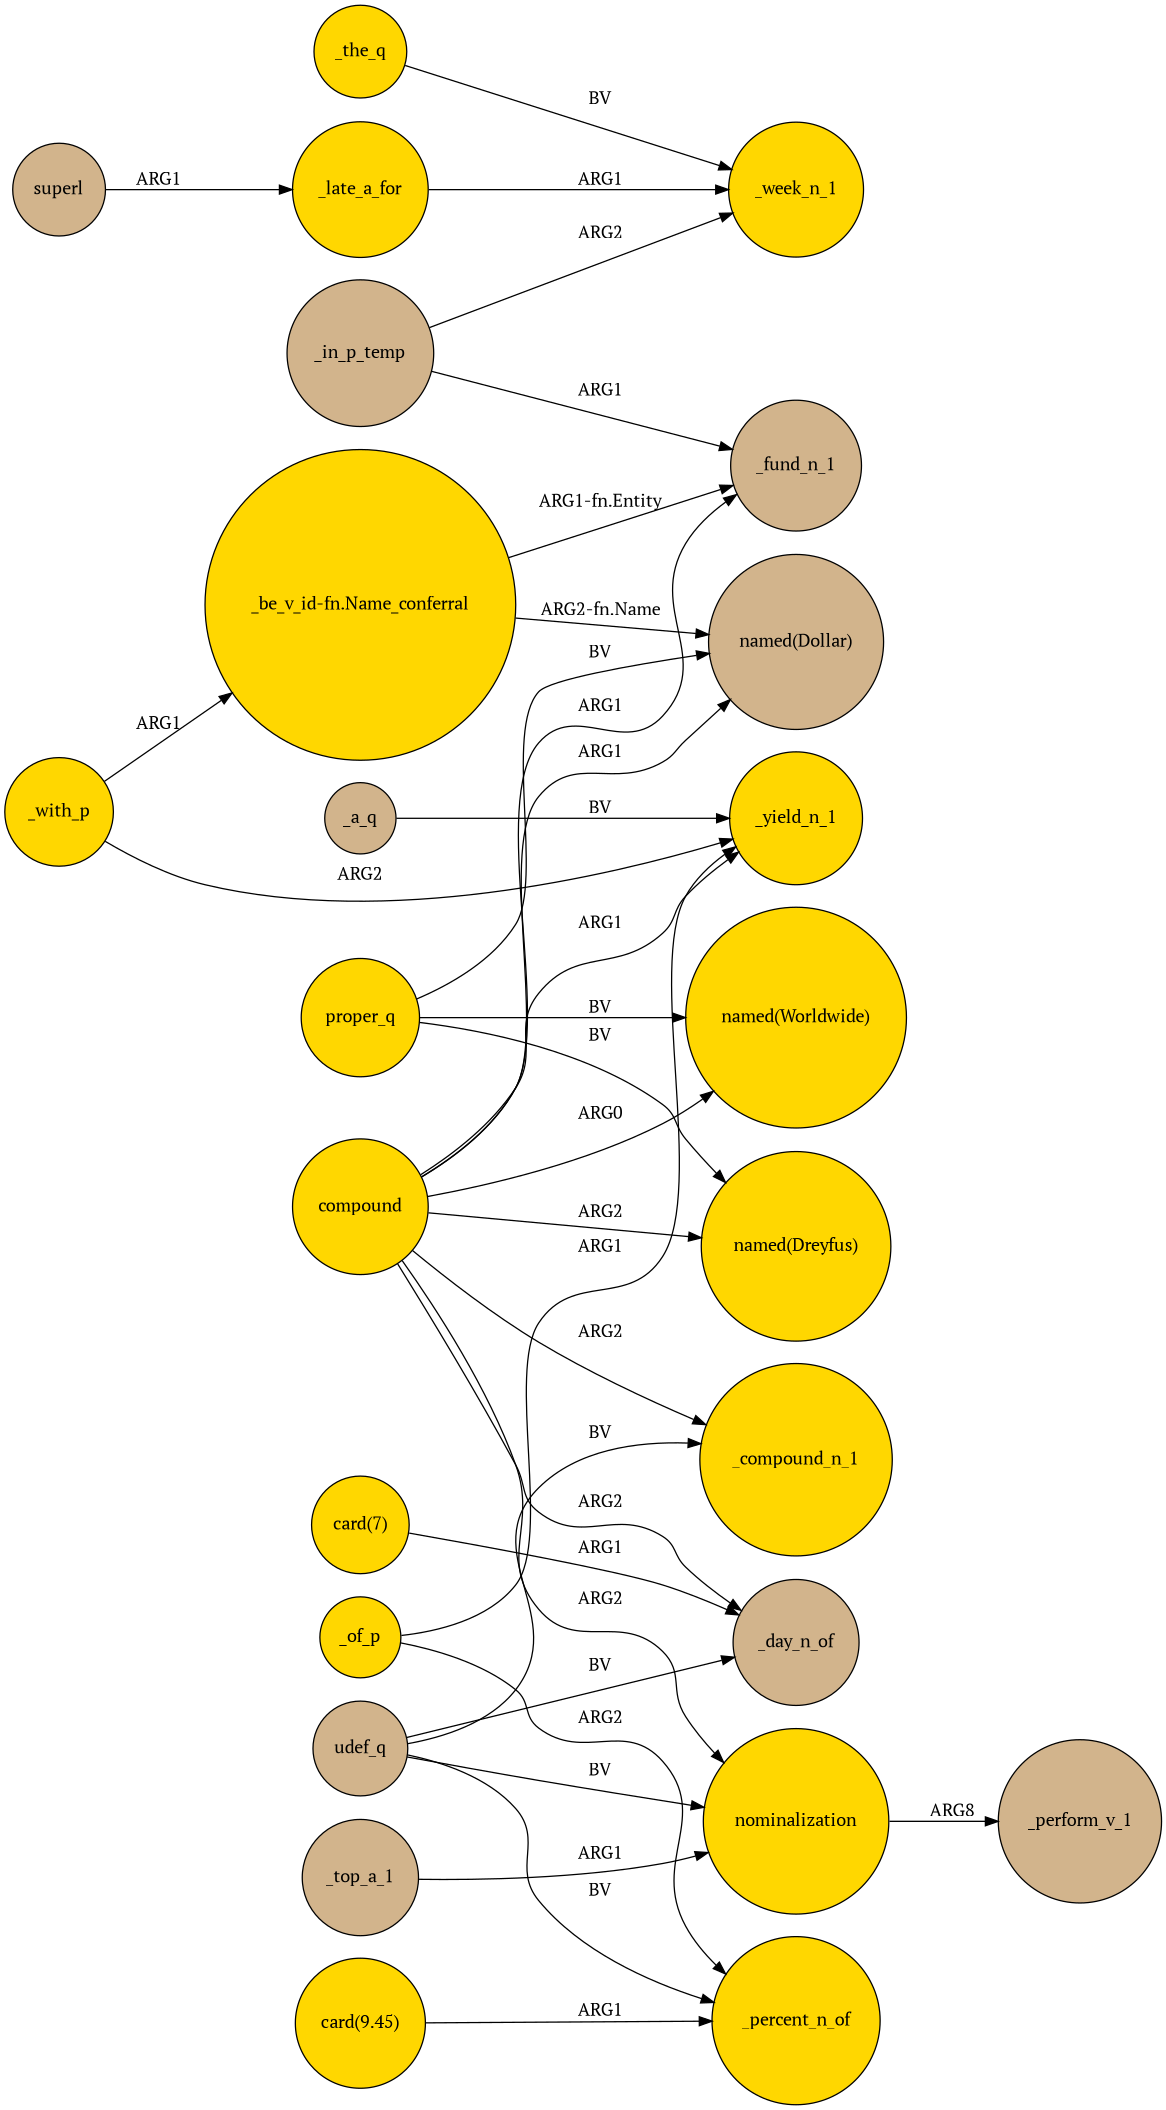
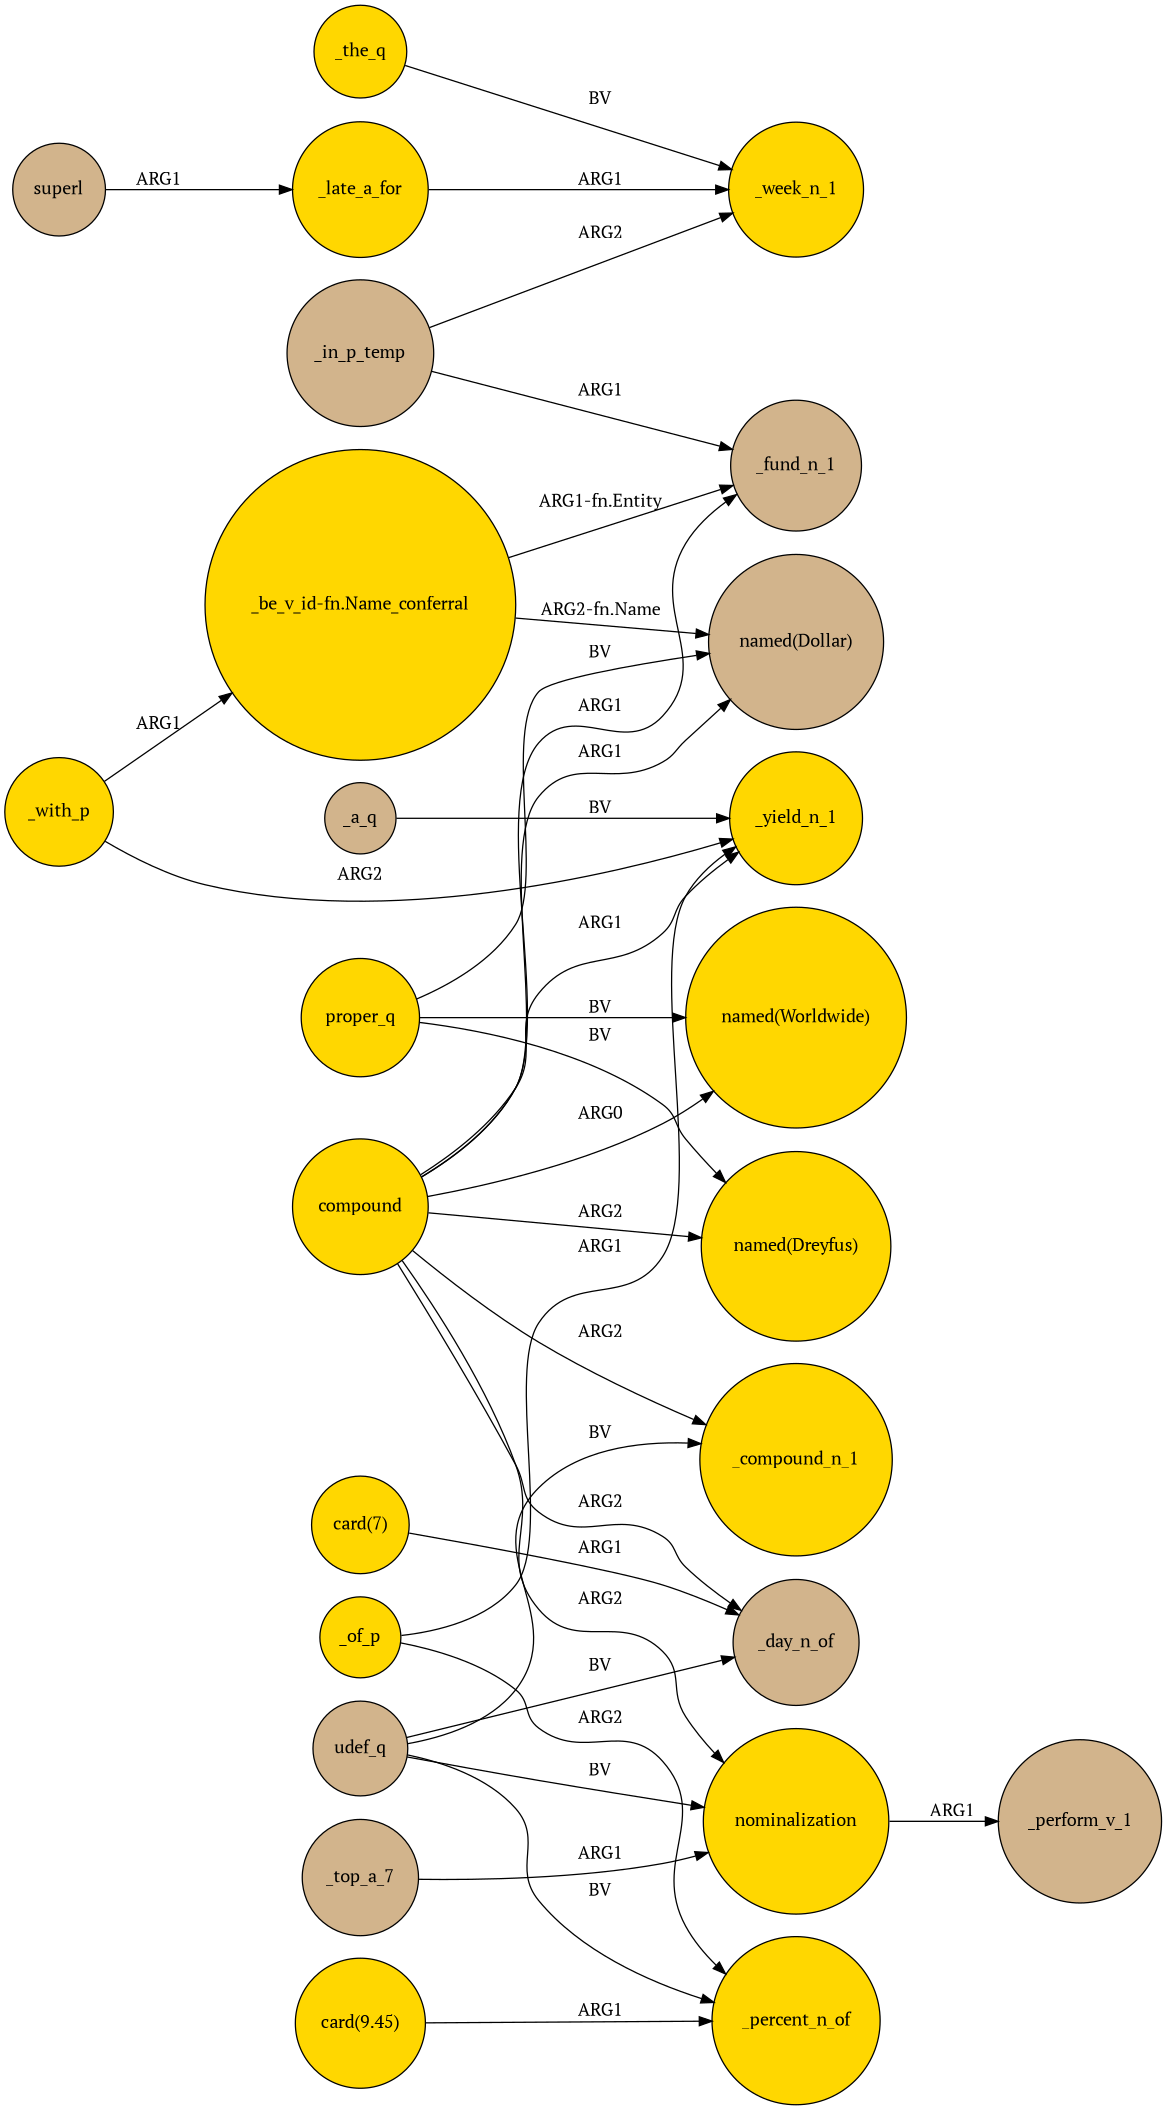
edge "nominalization" -> "_perform_v_1": label "ARG8" -> "ARG1"
node "_top_a_1": label "_top_a_1" -> "_top_a_7"
